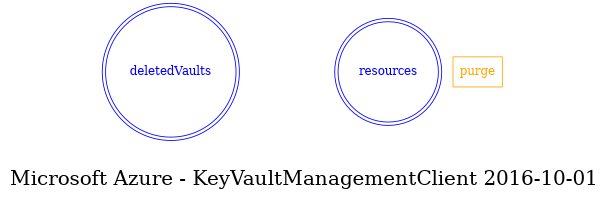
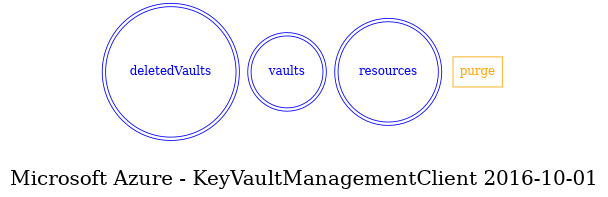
node "vaults": added
